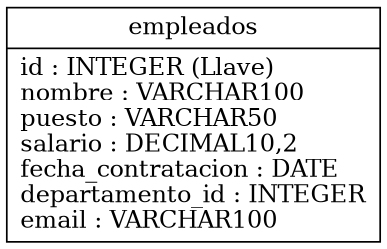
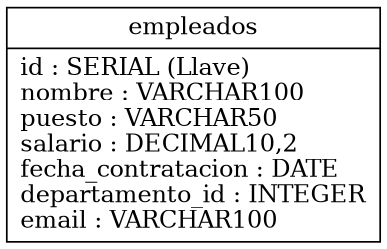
node "empleados": text "id : INTEGER (Llave)" -> "id : SERIAL (Llave)"
